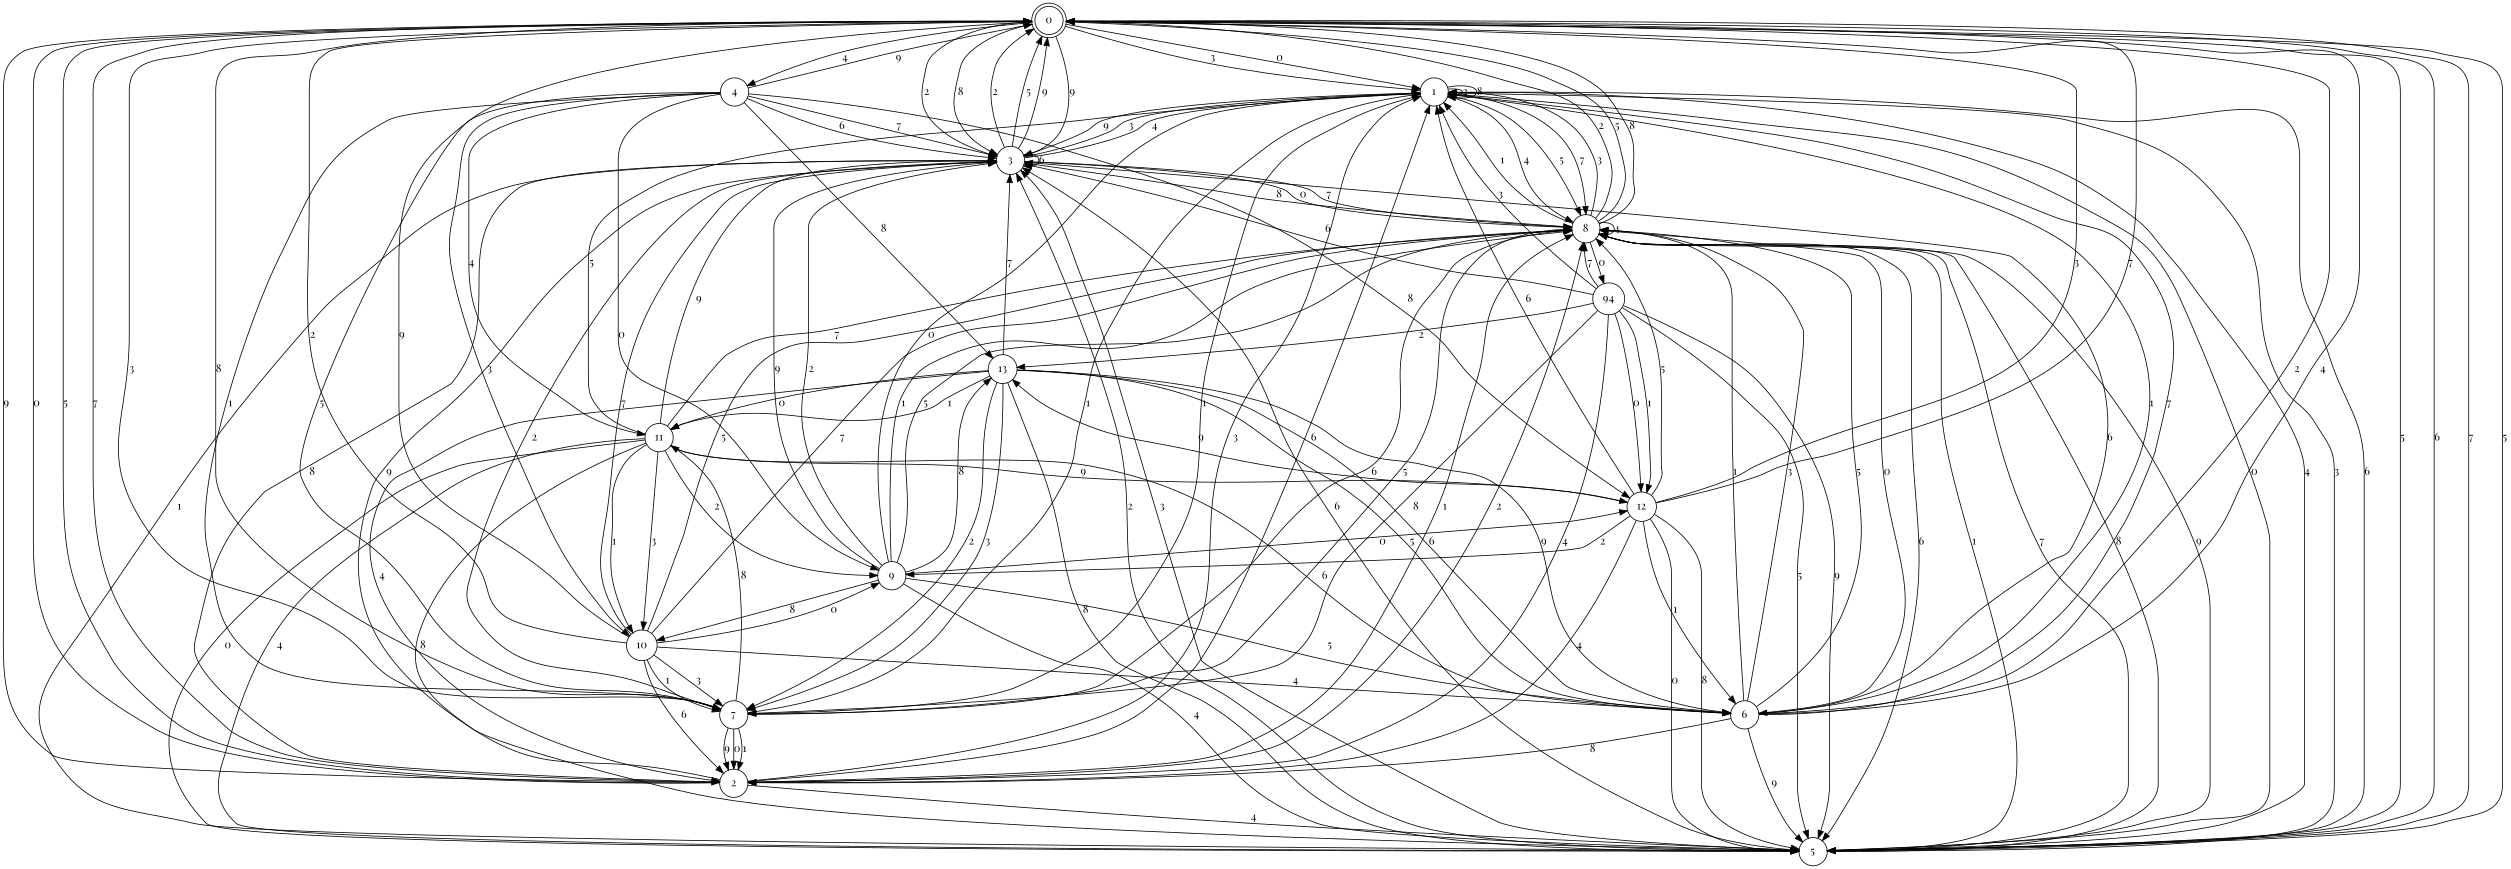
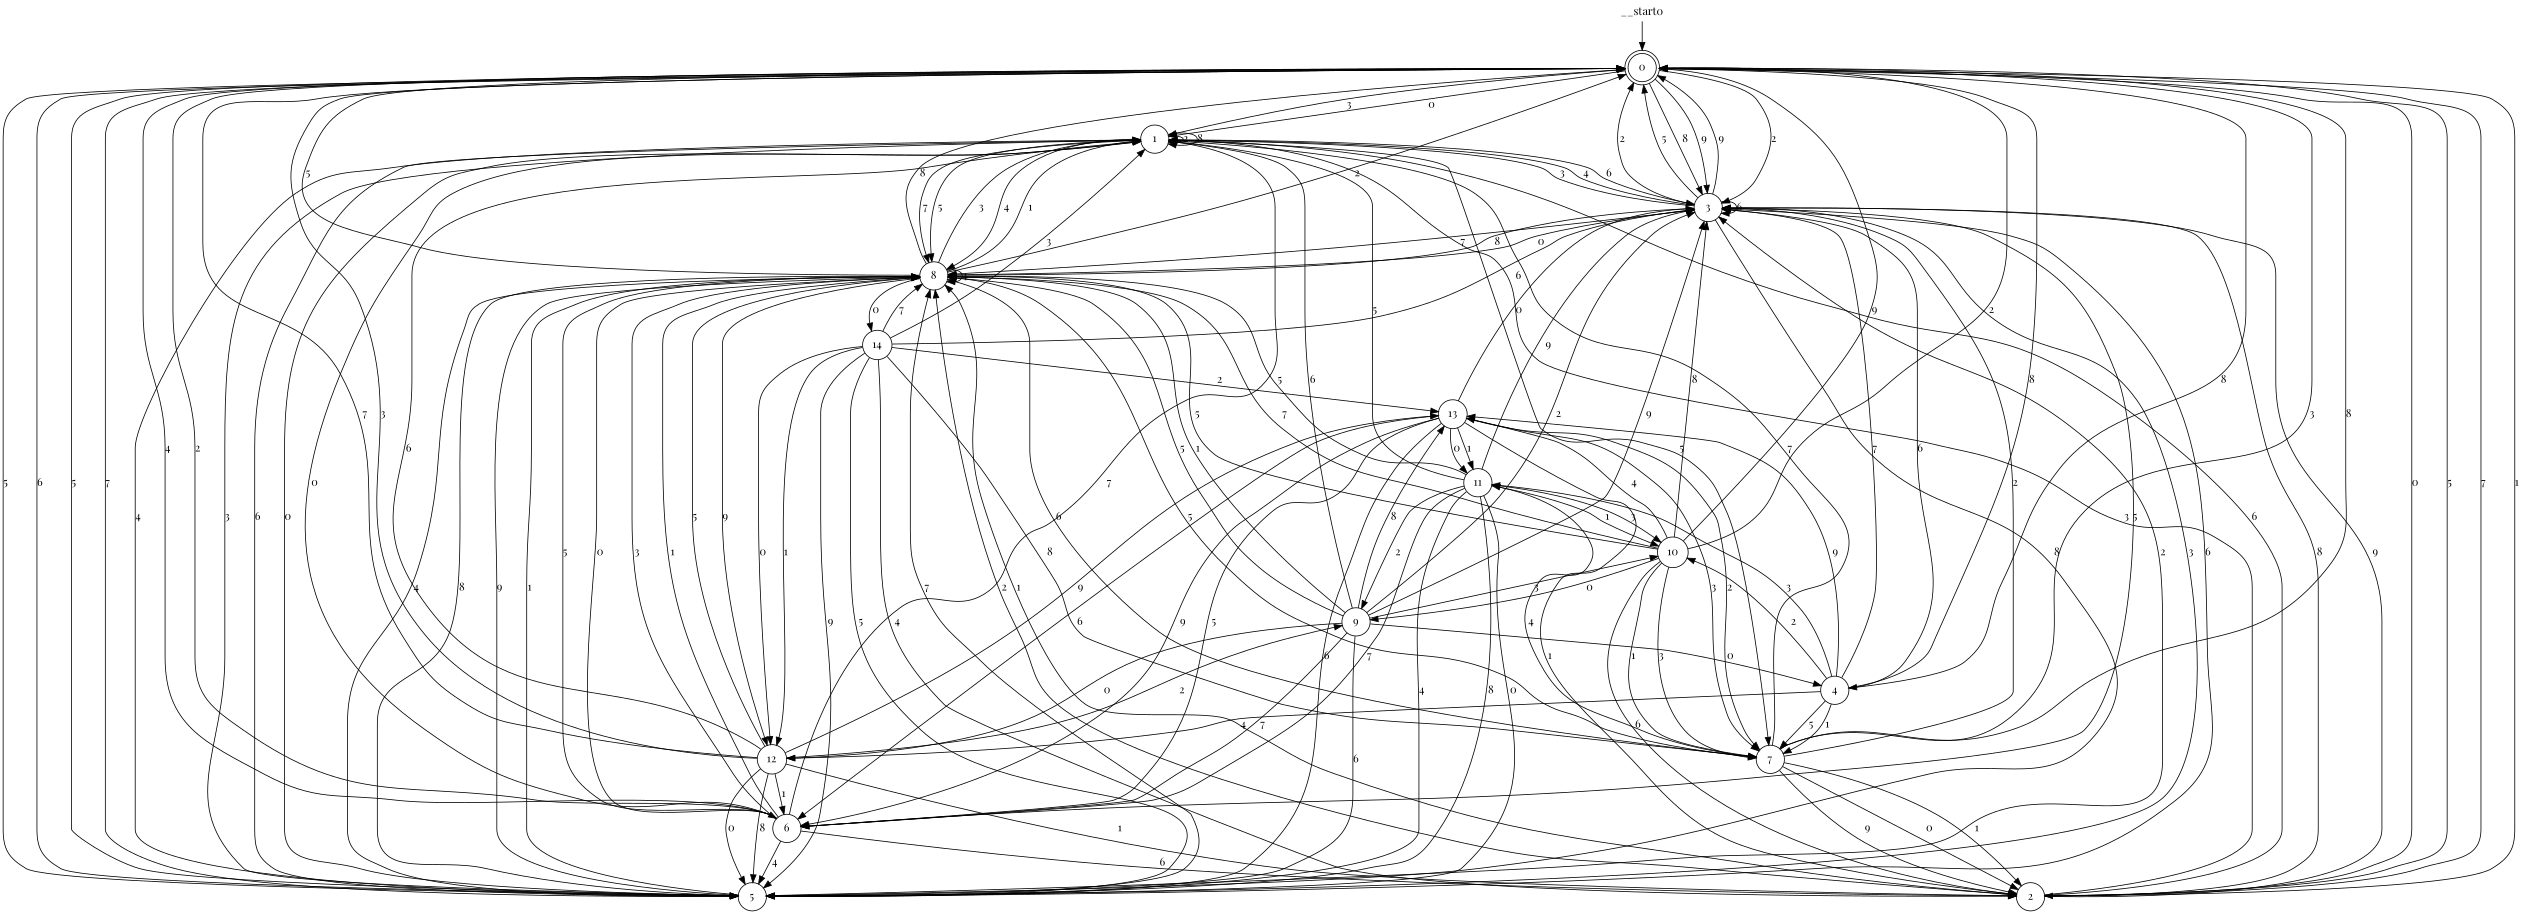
node "__start0": added
edge "0" -> "4": label "4" -> "8"
edge "4" -> "0": label "9" -> "8"
edge "1" -> "3": label "9" -> "6"
edge "4" -> "13": label "8" -> "9"
edge "4" -> "11": label "4" -> "3"
edge "13" -> "3": label "7" -> "0"
edge "4" -> "12": label "8" -> "4"
node "94": label "94" -> "14"
edge "11" -> "8": label "7" -> "5"
edge "9" -> "1": label "0" -> "6"
edge "4" -> "9": reversed
edge "4" -> "10": label "3" -> "2"
edge "3" -> "7": reversed
edge "0" -> "2": label "9" -> "1"
edge "10" -> "3": label "7" -> "8"
edge "7" -> "1": label "1" -> "7"
edge "1" -> "7": label "1" -> "5"
edge "1" -> "6": label "1" -> "0"
edge "6" -> "3": label "6" -> "5"
edge "11" -> "12": now "8" -> "12"
edge "3" -> "5": label "1" -> "8"
edge "8" -> "5": label "6" -> "4"
edge "13" -> "2": label "4" -> "1"
edge "7" -> "11": label "8" -> "4"
edge "11" -> "6": label "6" -> "7"
edge "9" -> "10": label "8" -> "3"
edge "13" -> "5": label "8" -> "6"
edge "9" -> "6": label "5" -> "7"
edge "12" -> "2": label "4" -> "1"
edge "10" -> "6": now "10" -> "13"
edge "9" -> "5": label "4" -> "6"
edge "6" -> "2": label "8" -> "6"
edge "6" -> "5": label "9" -> "4"
edge "2" -> "5": removed, label "4"
